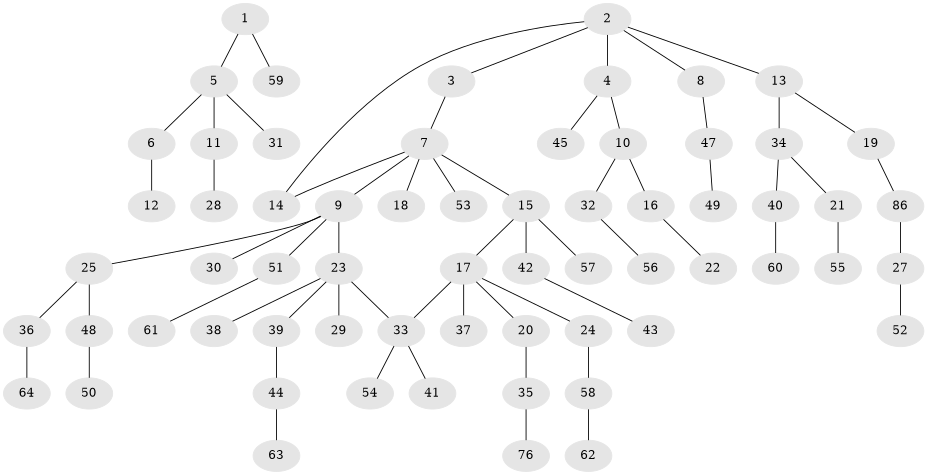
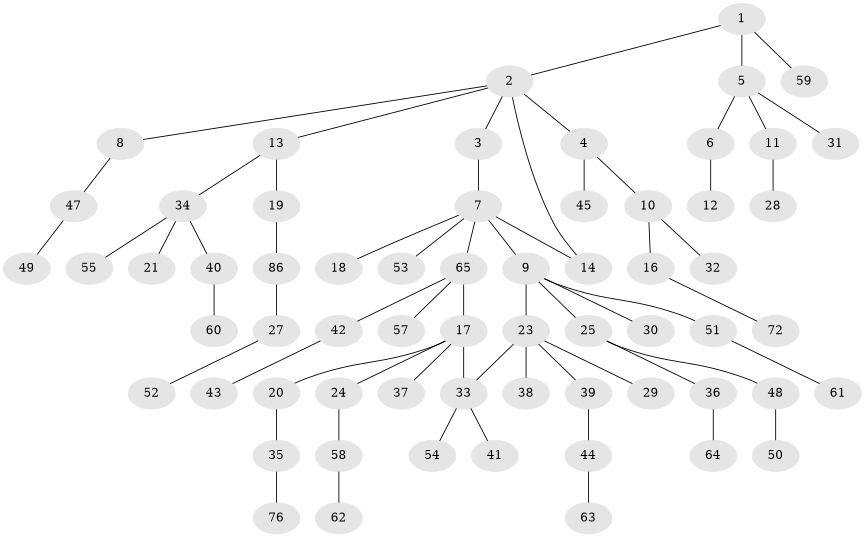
edge "1" -- "2": added
node "15": label "15" -> "65"
edge "21" -- "55": now "34" -- "55"
node "56": removed
node "22": label "22" -> "72"
